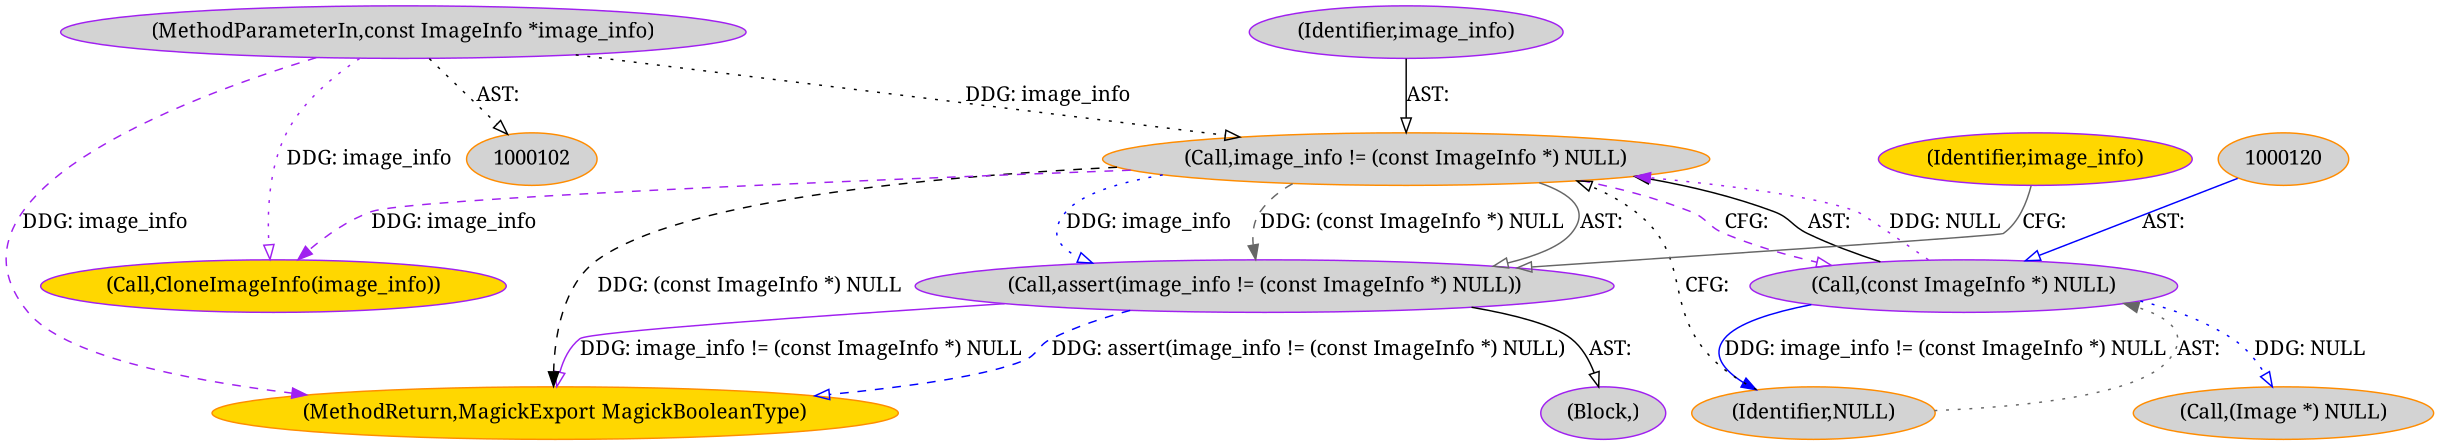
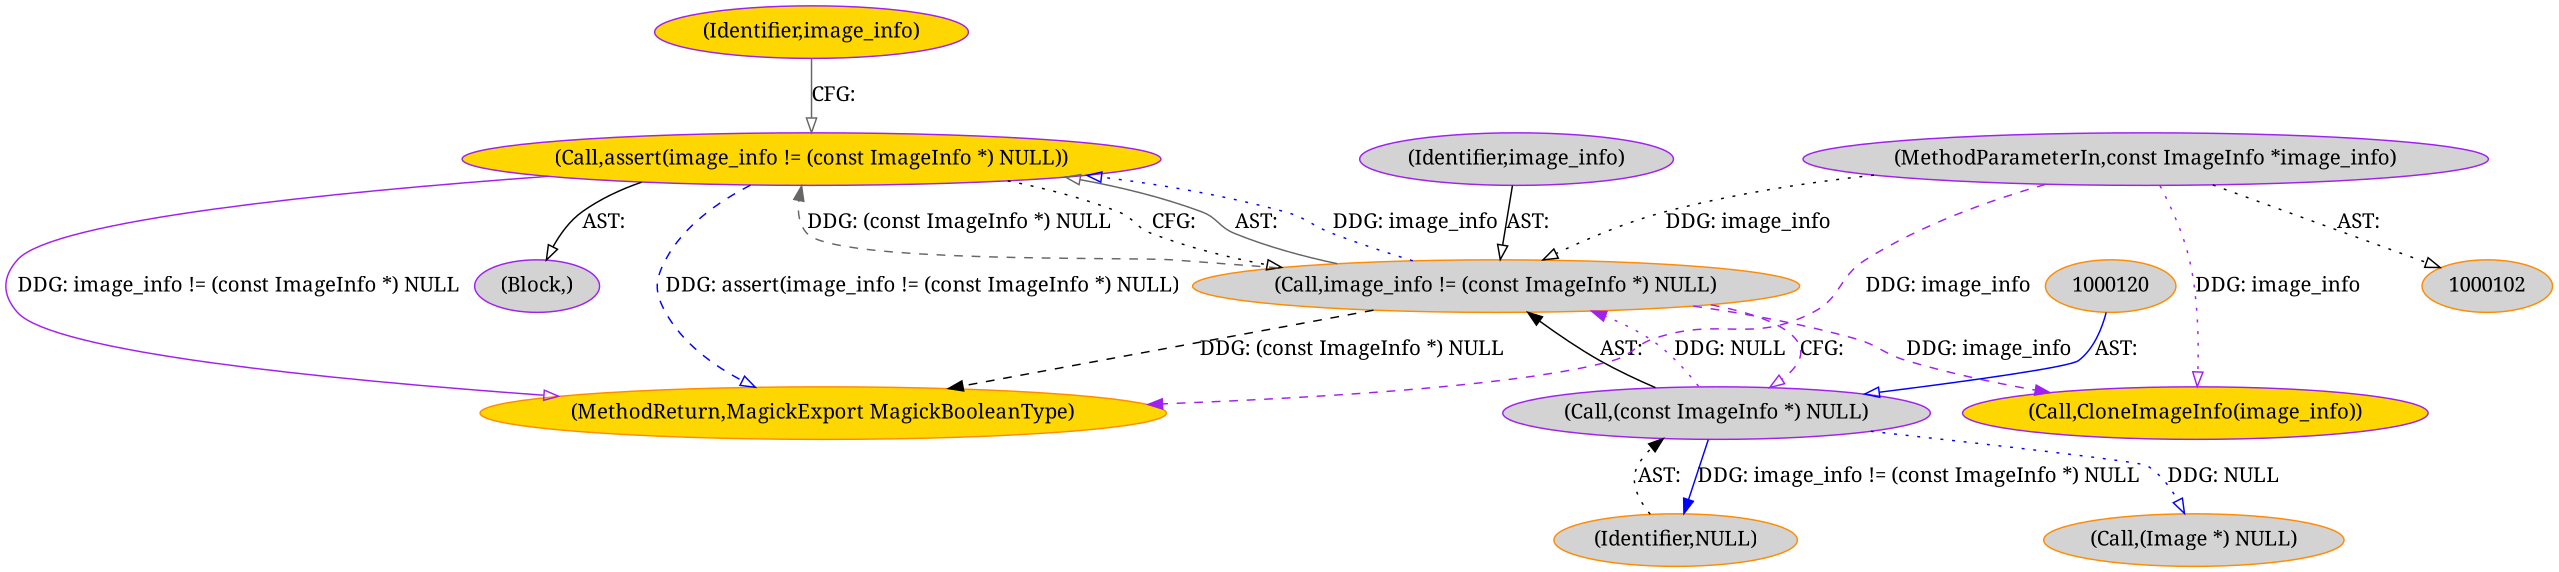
edge "(Identifier,NULL)" -> "(Call,image_info != (const ImageInfo *) NULL)": now "(Call,assert(image_info != (const ImageInfo *) NULL))" -> "(Call,image_info != (const ImageInfo *) NULL)"
node "(Call,assert(image_info != (const ImageInfo *) NULL))": fillcolor lightgrey -> gold
edge "(Identifier,NULL)" -> "(Call,(const ImageInfo *) NULL)": color gray40 -> black
